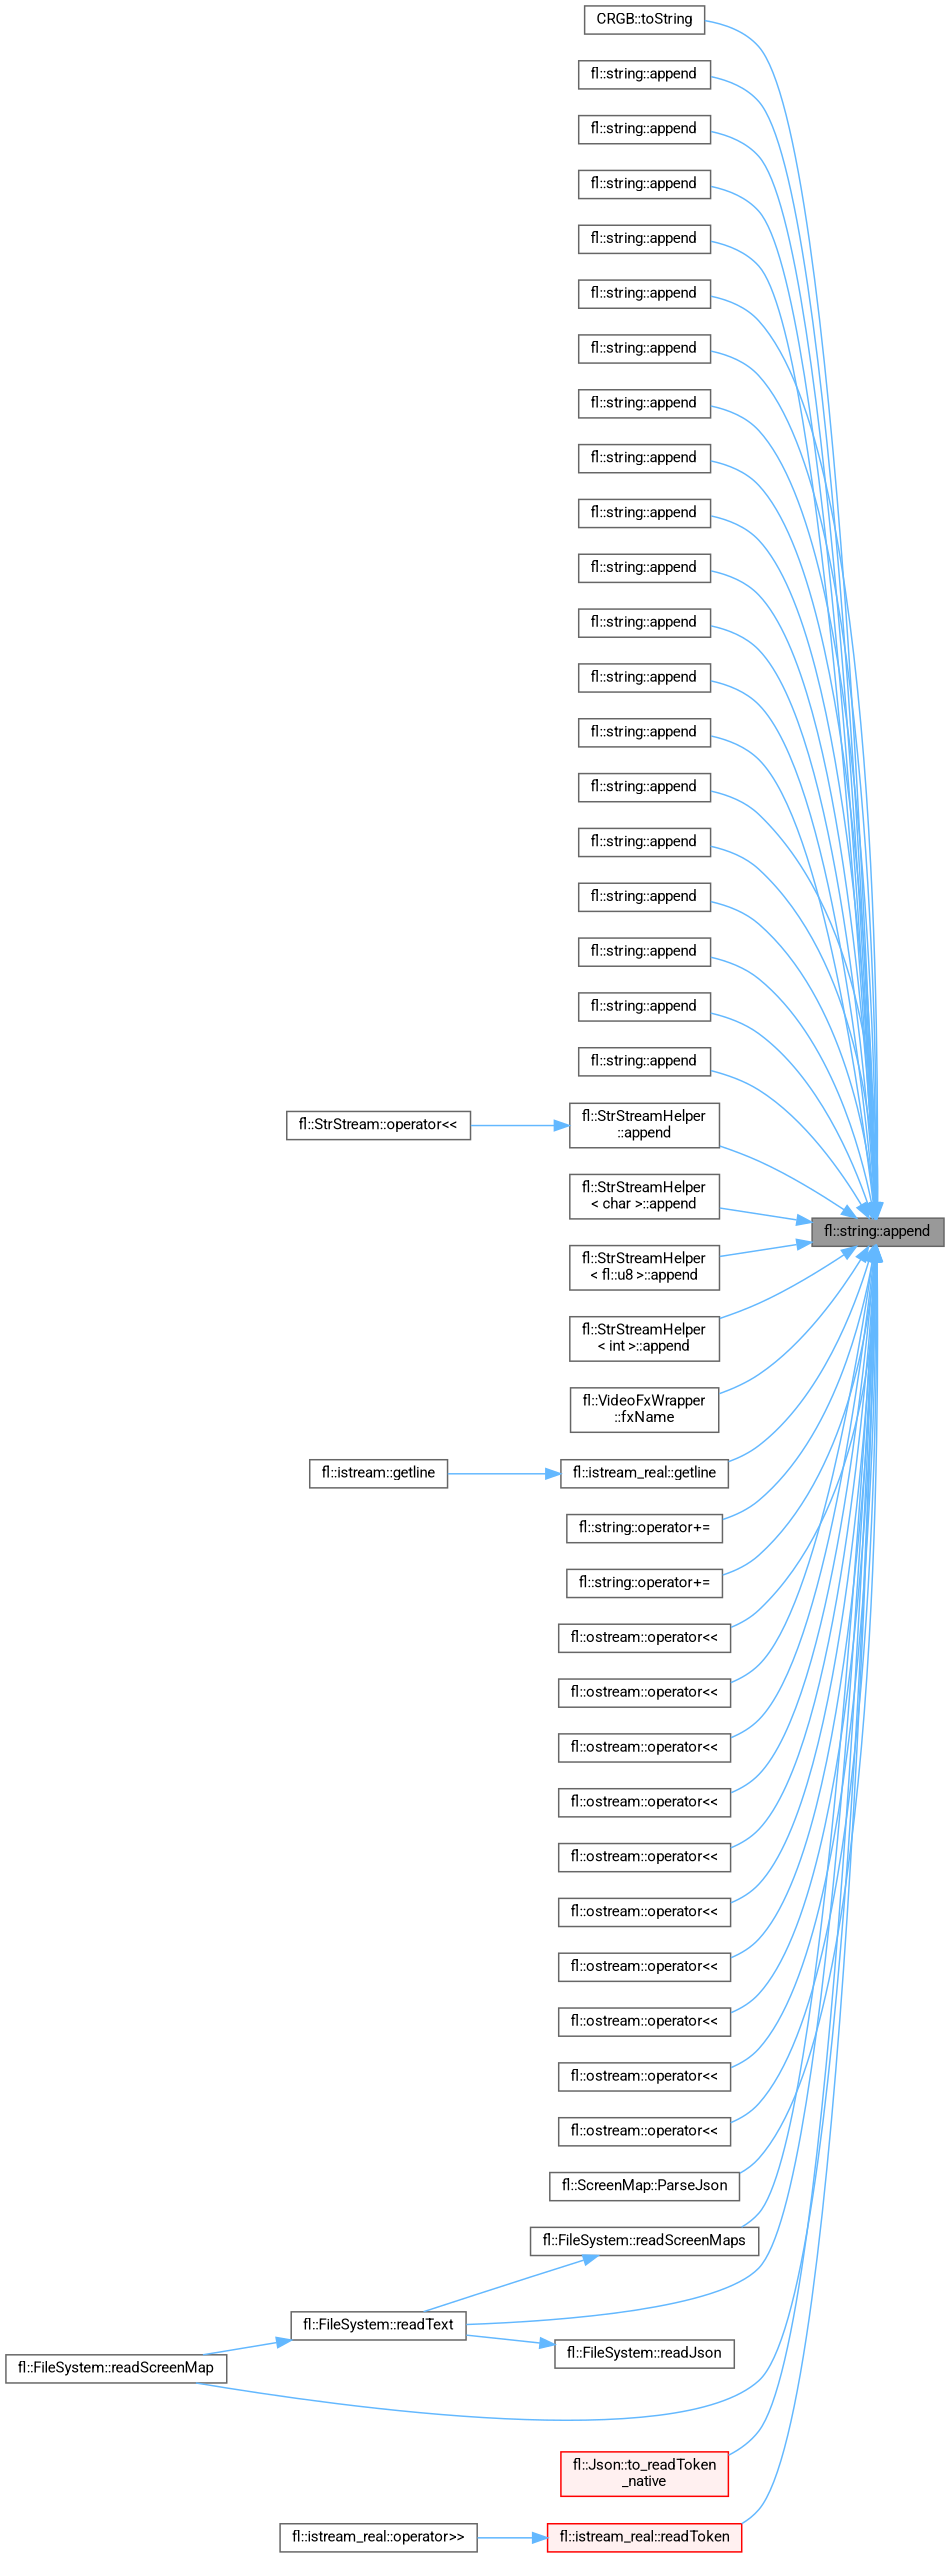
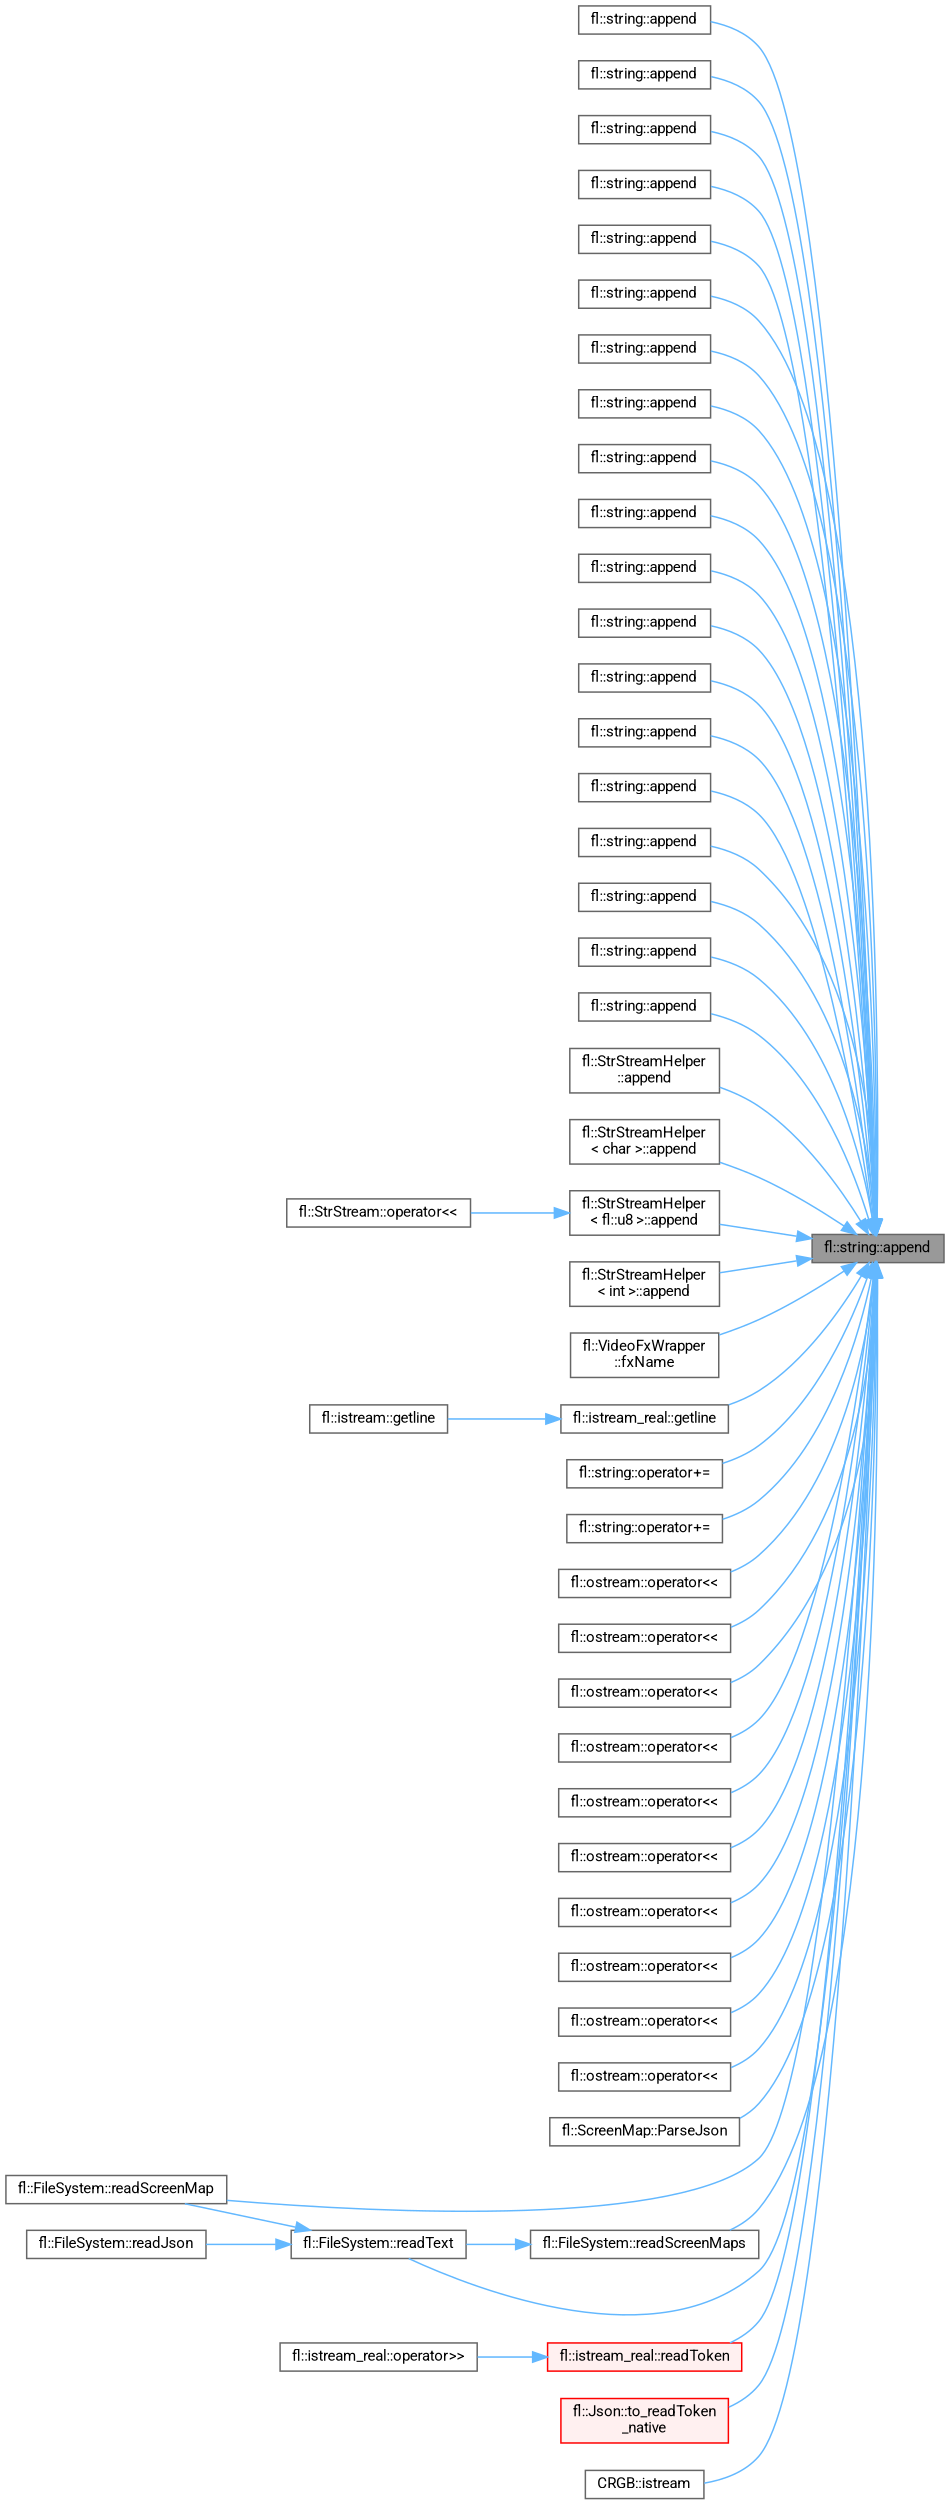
node "CRGB::toString": label "CRGB::toString" -> "CRGB::istream"
edge "fl::StrStream::operator<<" -> "fl::StrStreamHelper ::append": now "fl::StrStream::operator<<" -> "fl::StrStreamHelper < fl::u8 >::append"
edge "fl::FileSystem::readText" -> "fl::FileSystem::readJson": reversed
